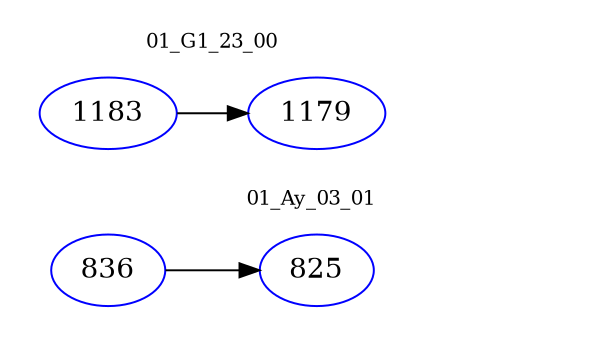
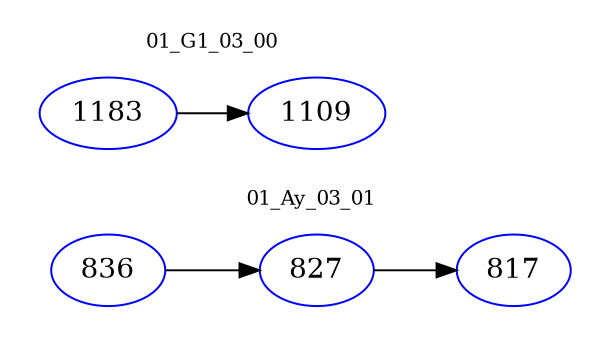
cluster "01_G1_23_00": label "01_G1_23_00" -> "01_G1_03_00"
node "1179": label "1179" -> "1109"
node "825": label "825" -> "827"
node "817": added
